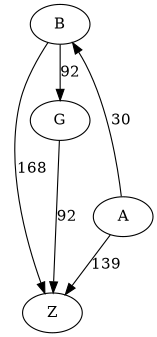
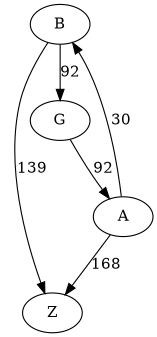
edge "B" -> "Z": label "168" -> "139"
edge "G" -> "Z": now "G" -> "A"
edge "A" -> "Z": label "139" -> "168"
